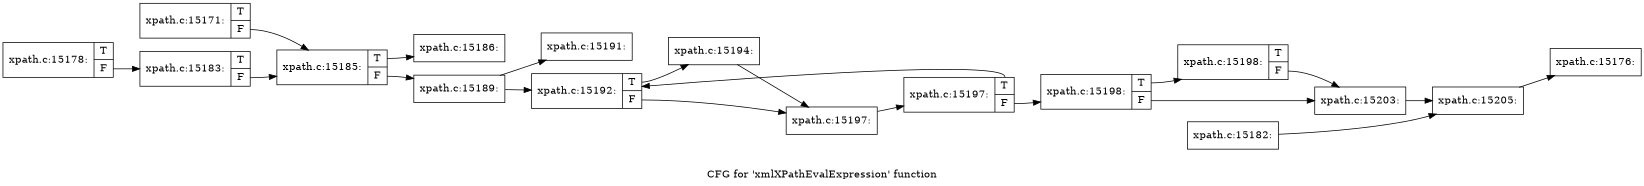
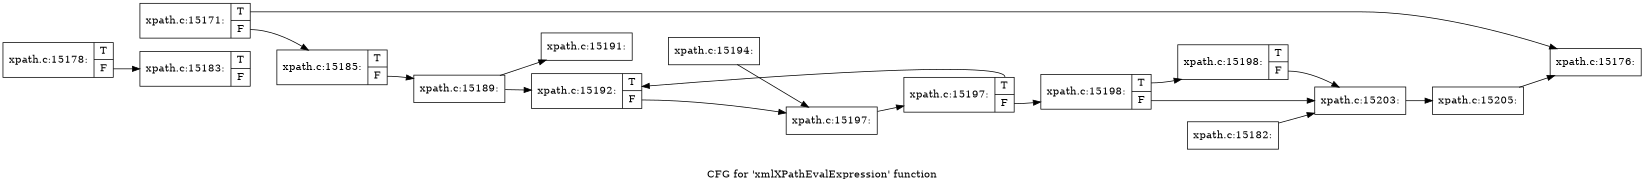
edge "xpath.c:15171:" -> "xpath.c:15176:": added
node "xpath.c:15186:": removed
edge "xpath.c:15192:" -> "xpath.c:15194:": removed
edge "xpath.c:15183:" -> "xpath.c:15185:": removed
edge "xpath.c:15182:" -> "xpath.c:15205:": now "xpath.c:15182:" -> "xpath.c:15203:"
